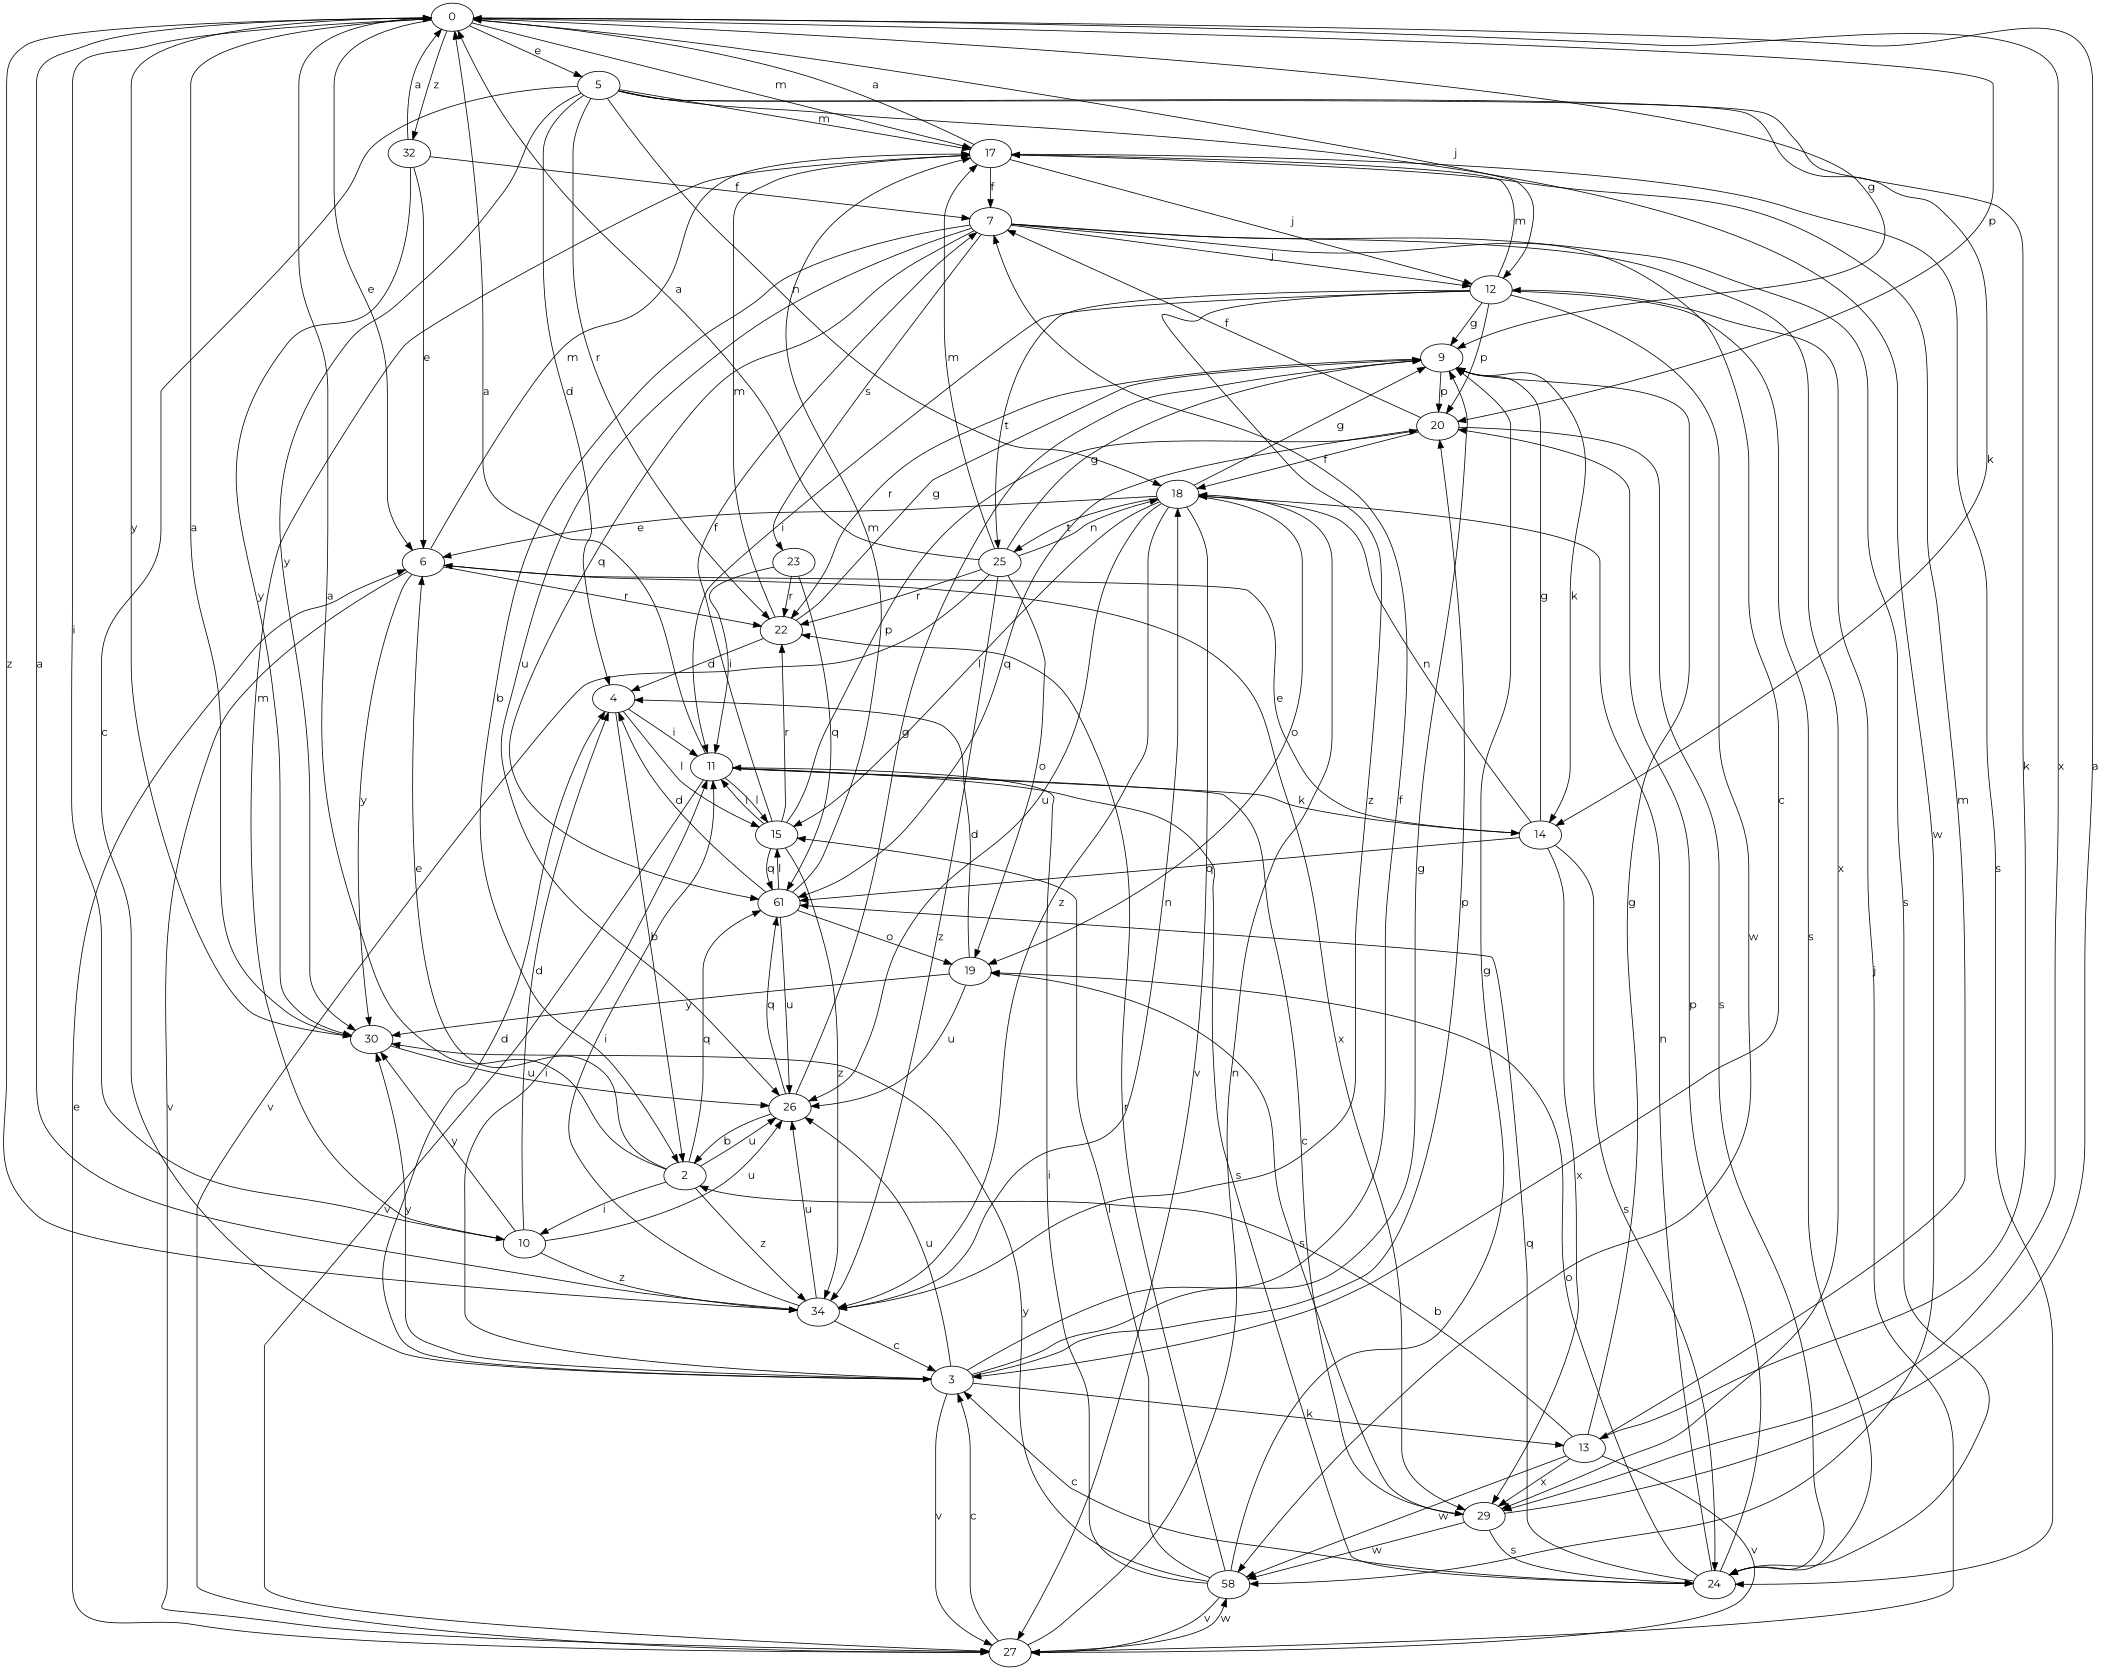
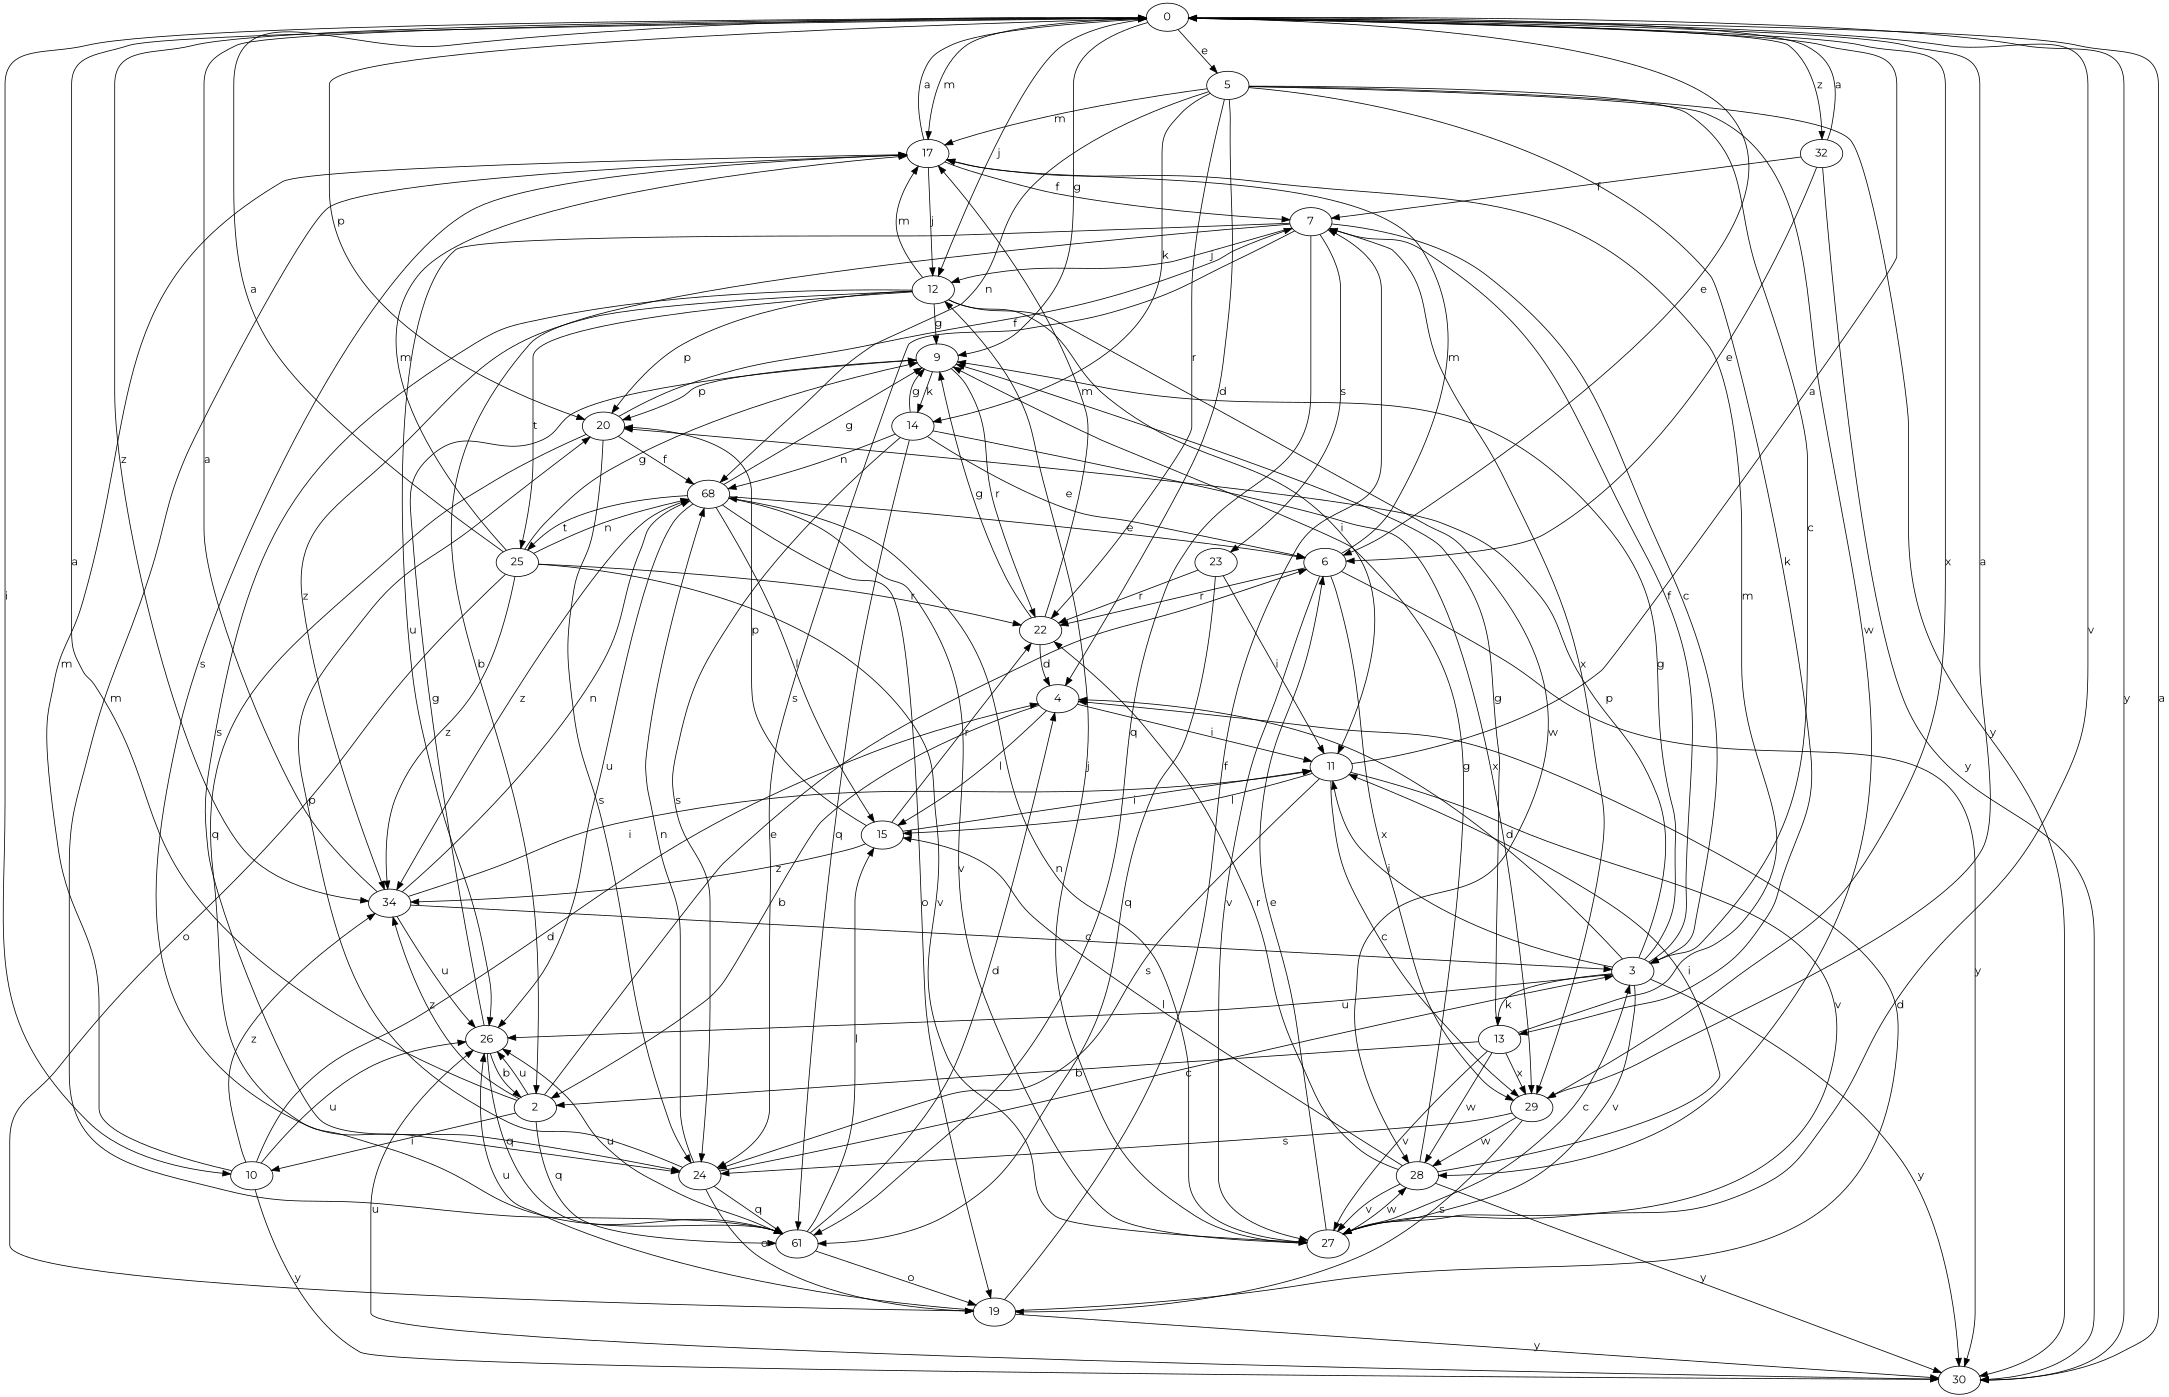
edge "0" -> "27": added, label "v"
node "18": label "18" -> "68"
edge "15" -> "7": now "19" -> "7"
edge "11" -> "14": removed, label "k"
edge "15" -> "61": removed, label "q"
node "58": label "58" -> "28"
